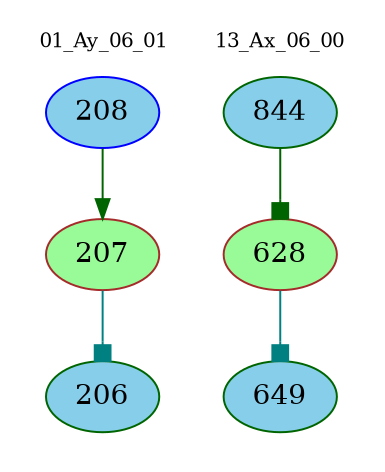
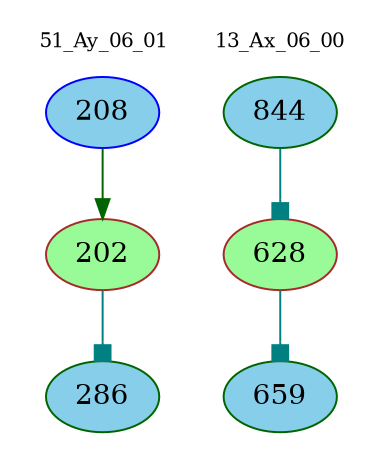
cluster "01_Ay_06_01": label "01_Ay_06_01" -> "51_Ay_06_01"
edge "844" -> "628": color darkgreen -> teal
node "207": label "207" -> "202"
node "206": label "206" -> "286"
node "649": label "649" -> "659"
